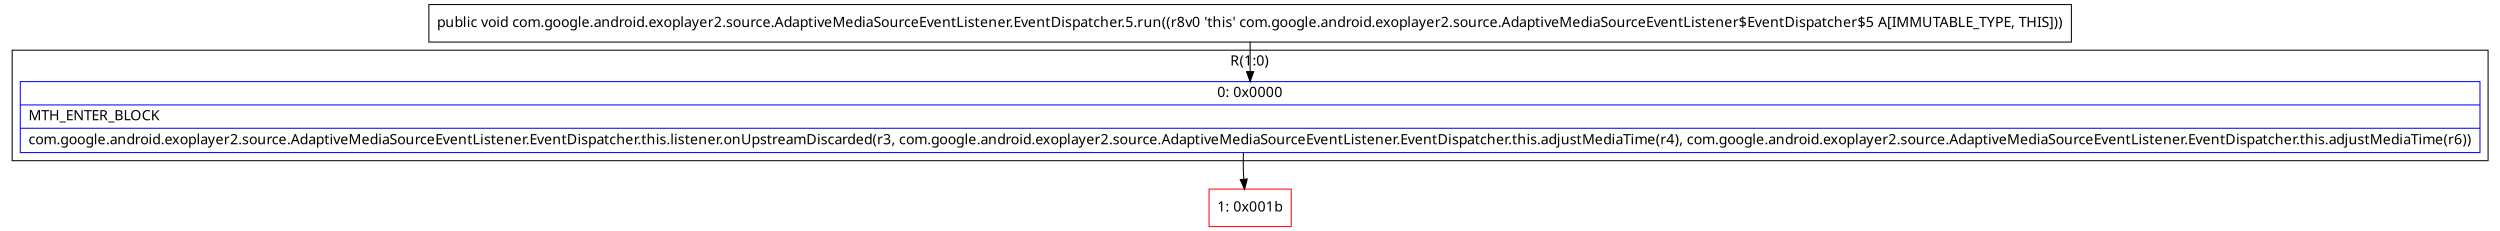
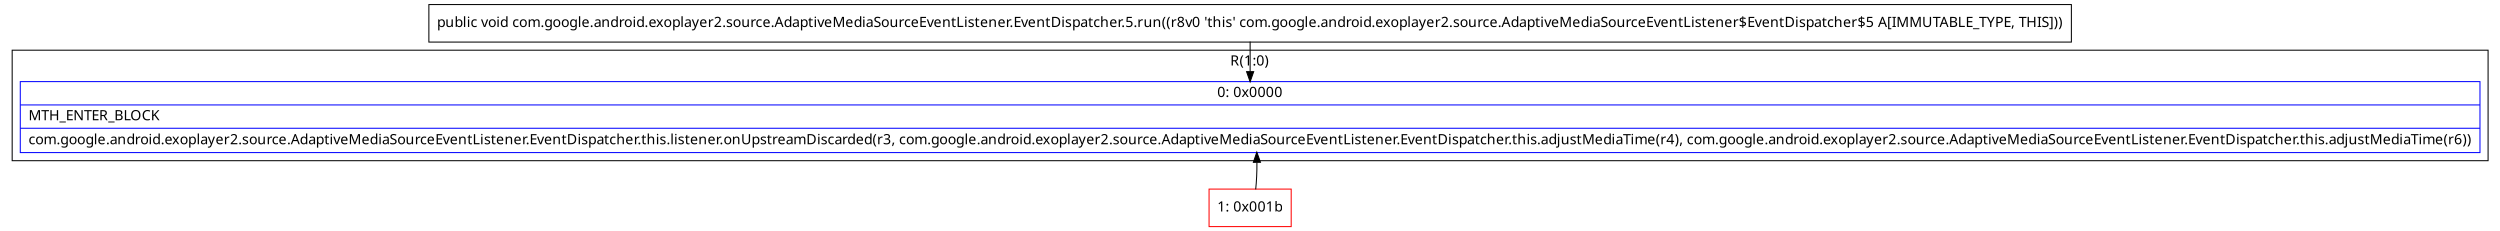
edge "0: 0x0000" -> "1: 0x001b": reversed
